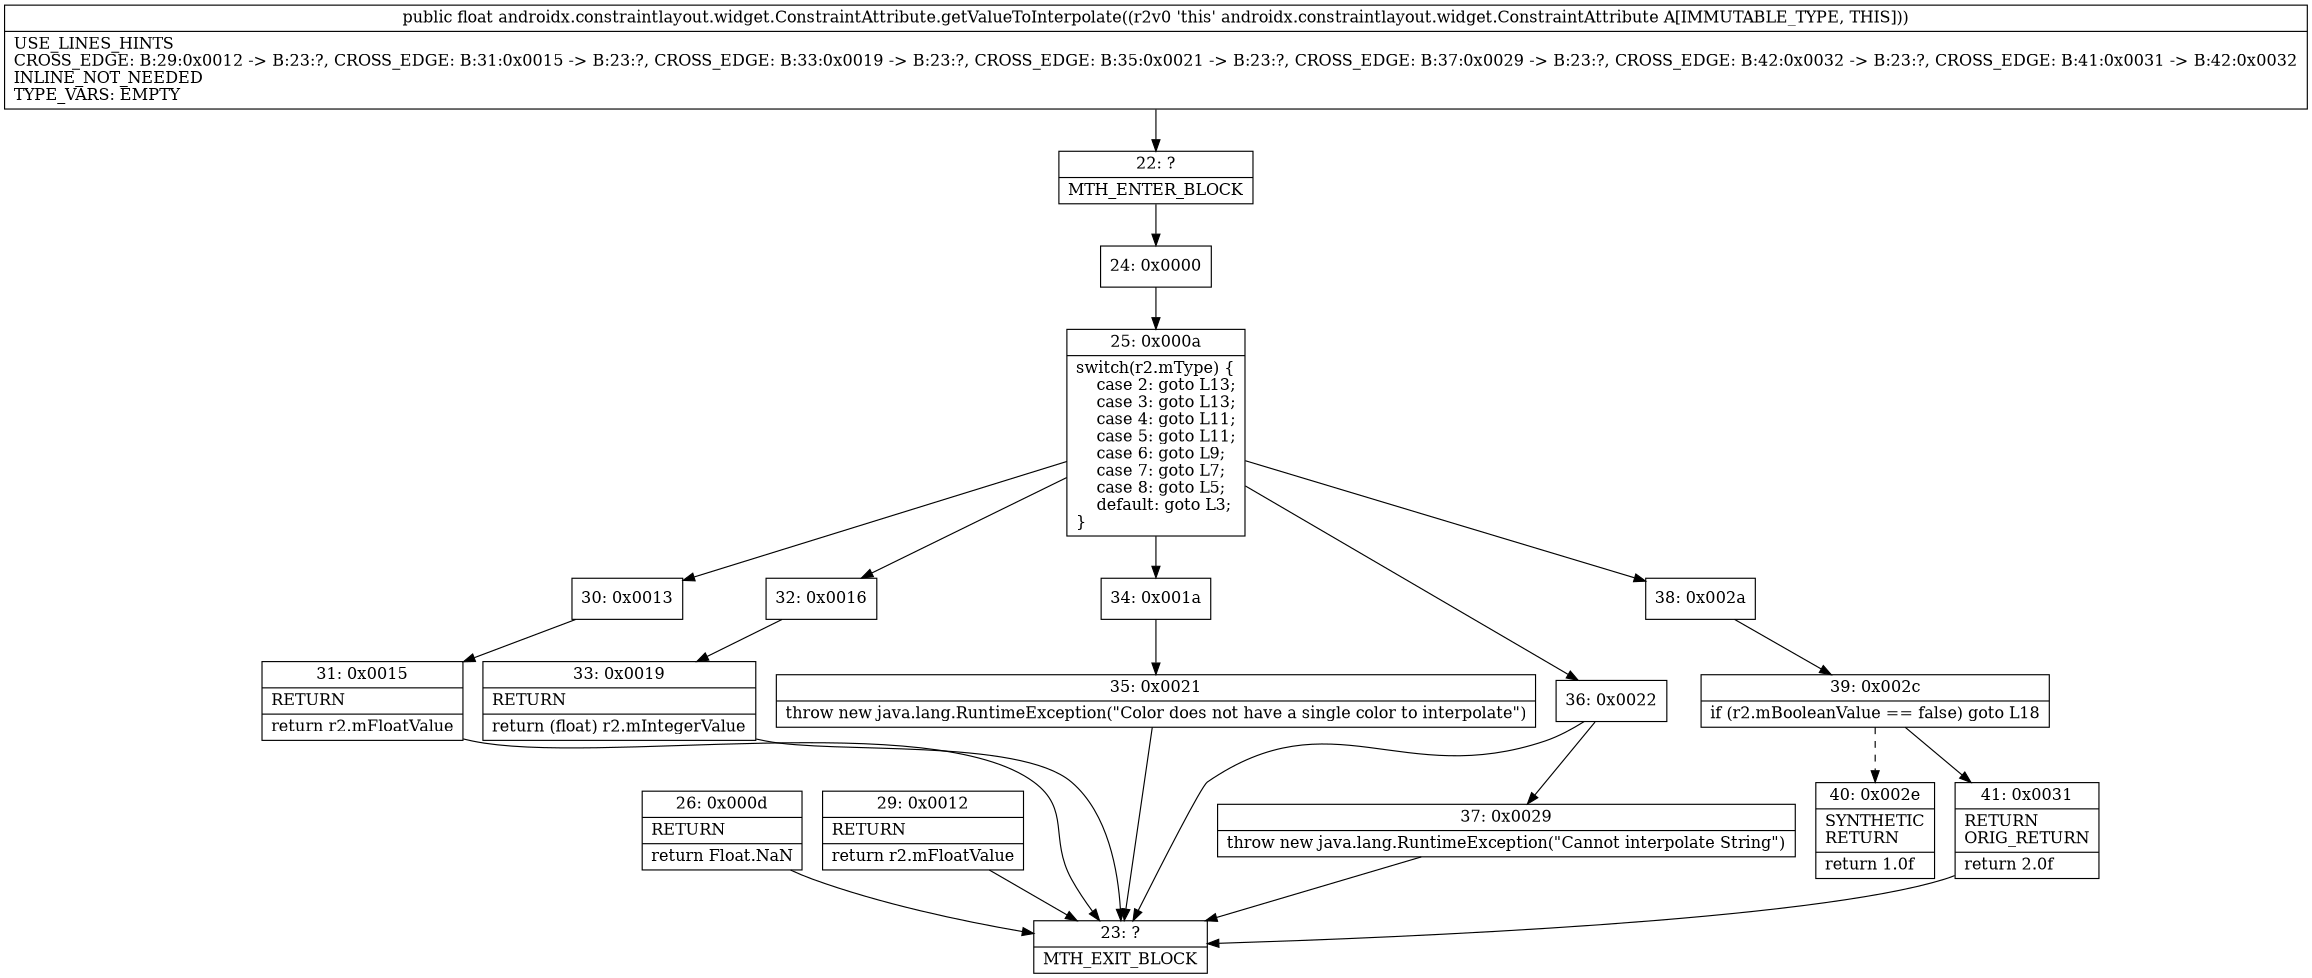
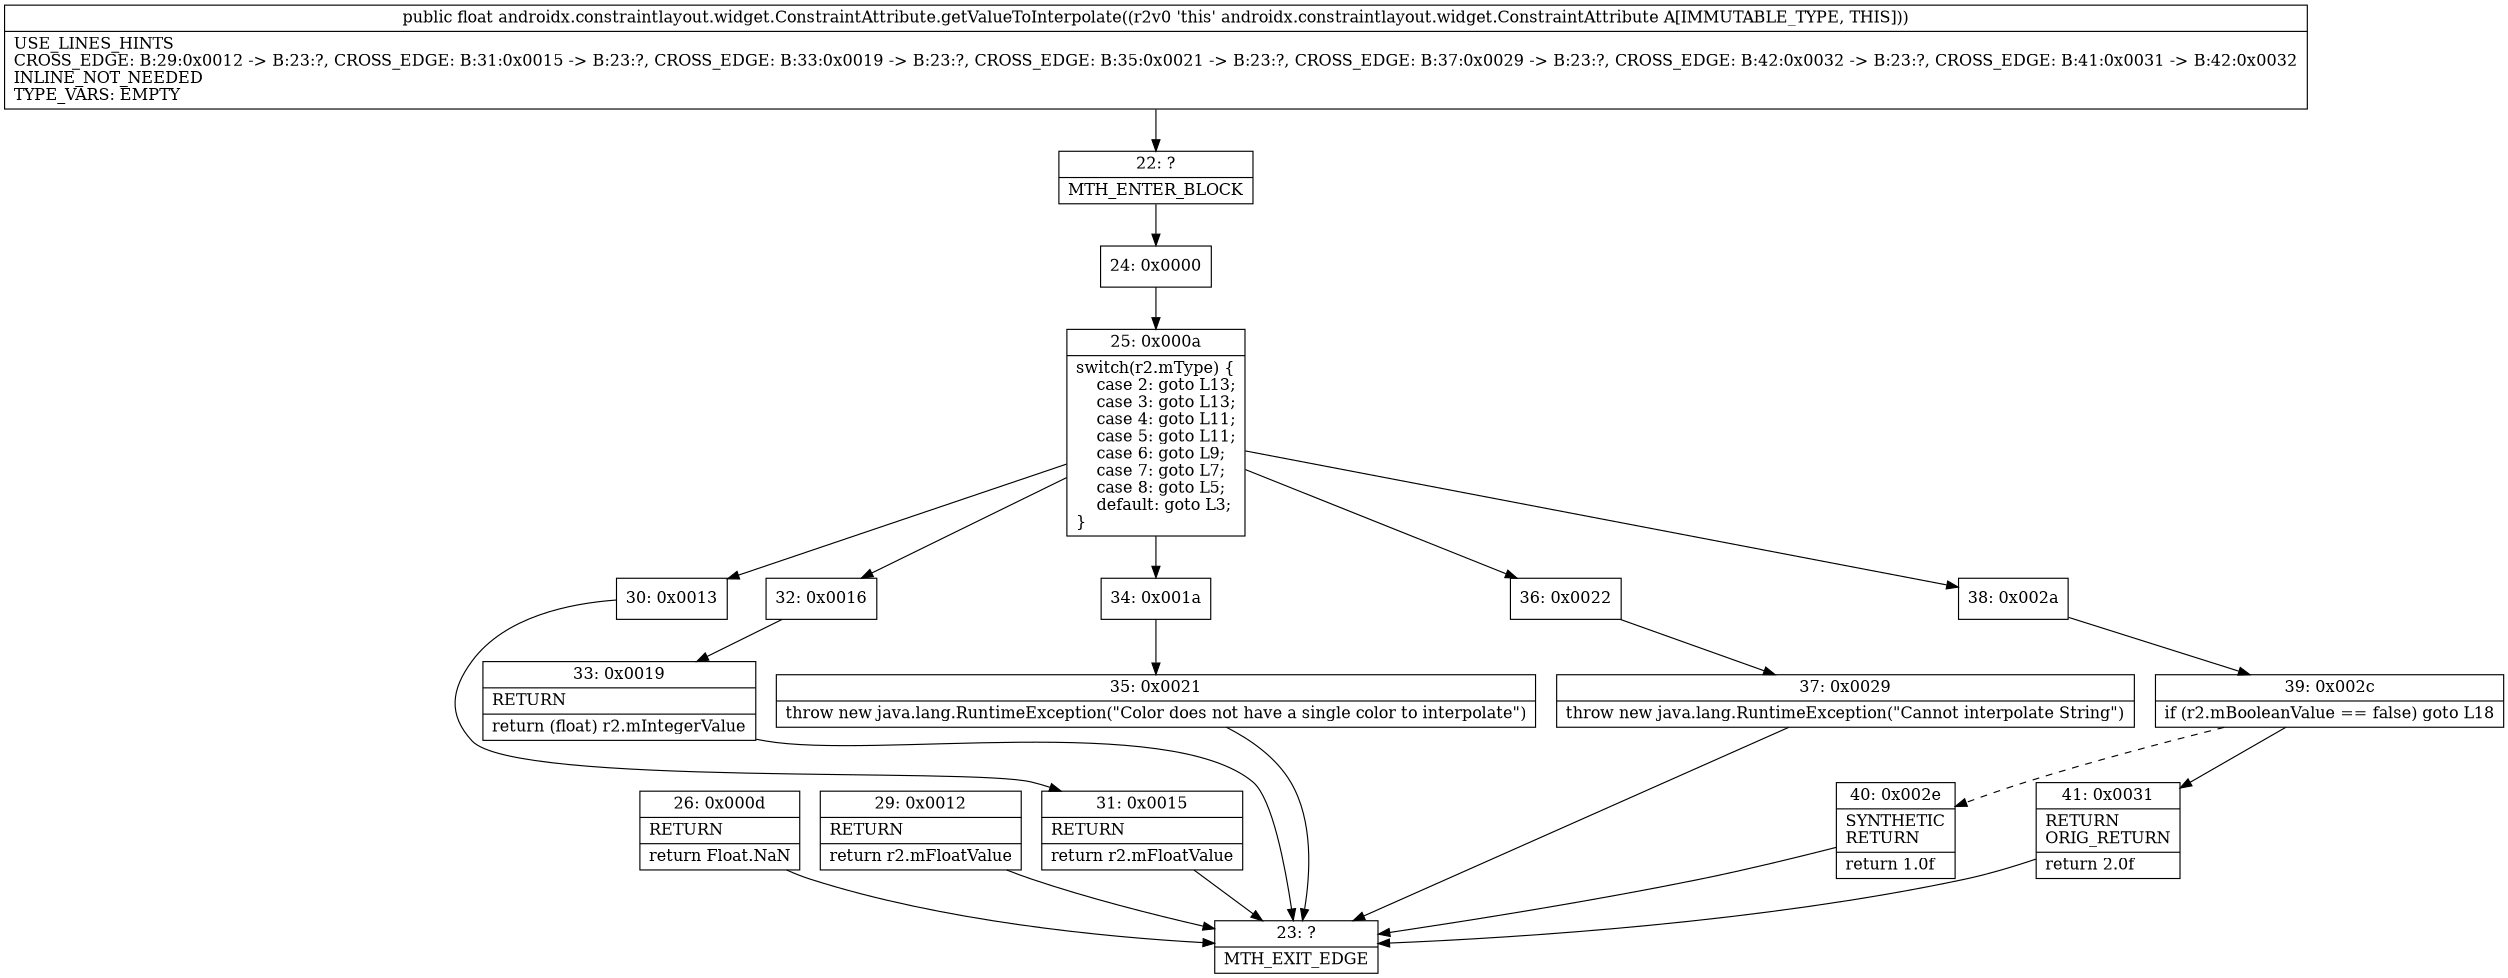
edge "36: 0x0022" -> "23: ?": now "40: 0x002e" -> "23: ?"
node "23: ?": text "MTH_EXIT_BLOCK" -> "MTH_EXIT_EDGE"
